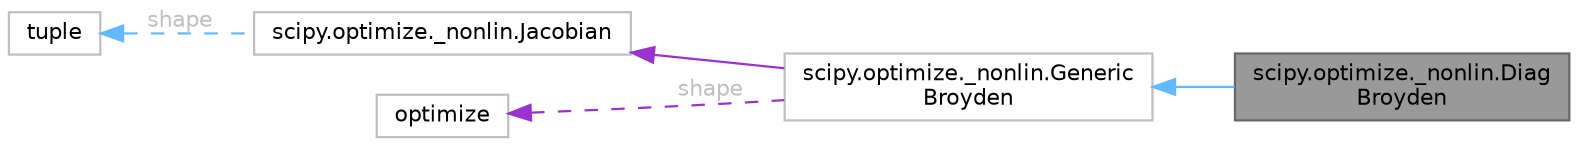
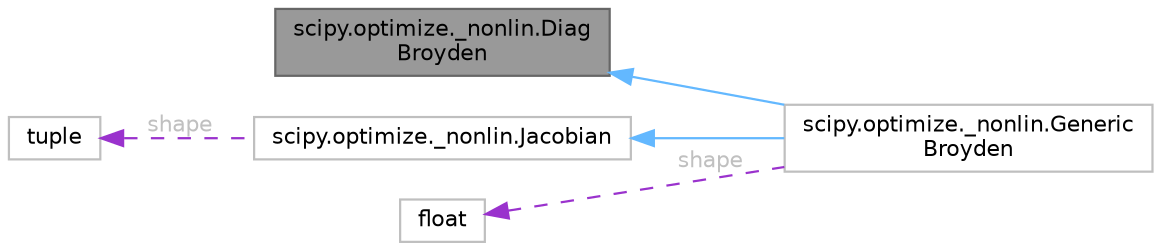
edge "scipy.optimize._nonlin.Jacobian" -> "tuple": color steelblue1 -> darkorchid3
edge "scipy.optimize._nonlin.Generic Broyden" -> "scipy.optimize._nonlin.Jacobian": color darkorchid3 -> steelblue1
edge "scipy.optimize._nonlin.Diag Broyden" -> "scipy.optimize._nonlin.Generic Broyden": reversed
node "optimize": label "optimize" -> "float"
